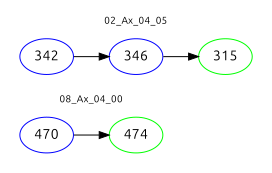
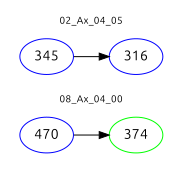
node "342": label "342" -> "345"
node "346": label "346" -> "316"
node "315": removed
node "474": label "474" -> "374"
